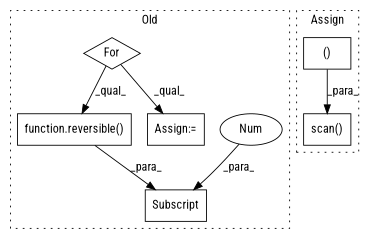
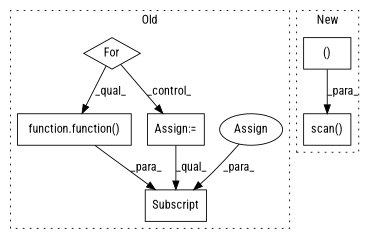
cluster "Assign": label "Assign" -> "New"
edge "For" -> "Assign:=": label "_qual_" -> "_control_"
node "function.reversible()": label "function.reversible()" -> "function.function()"
node "Num": label "Num" -> "Assign"
edge "Assign:=" -> "Subscript": added, label "_qual_"
